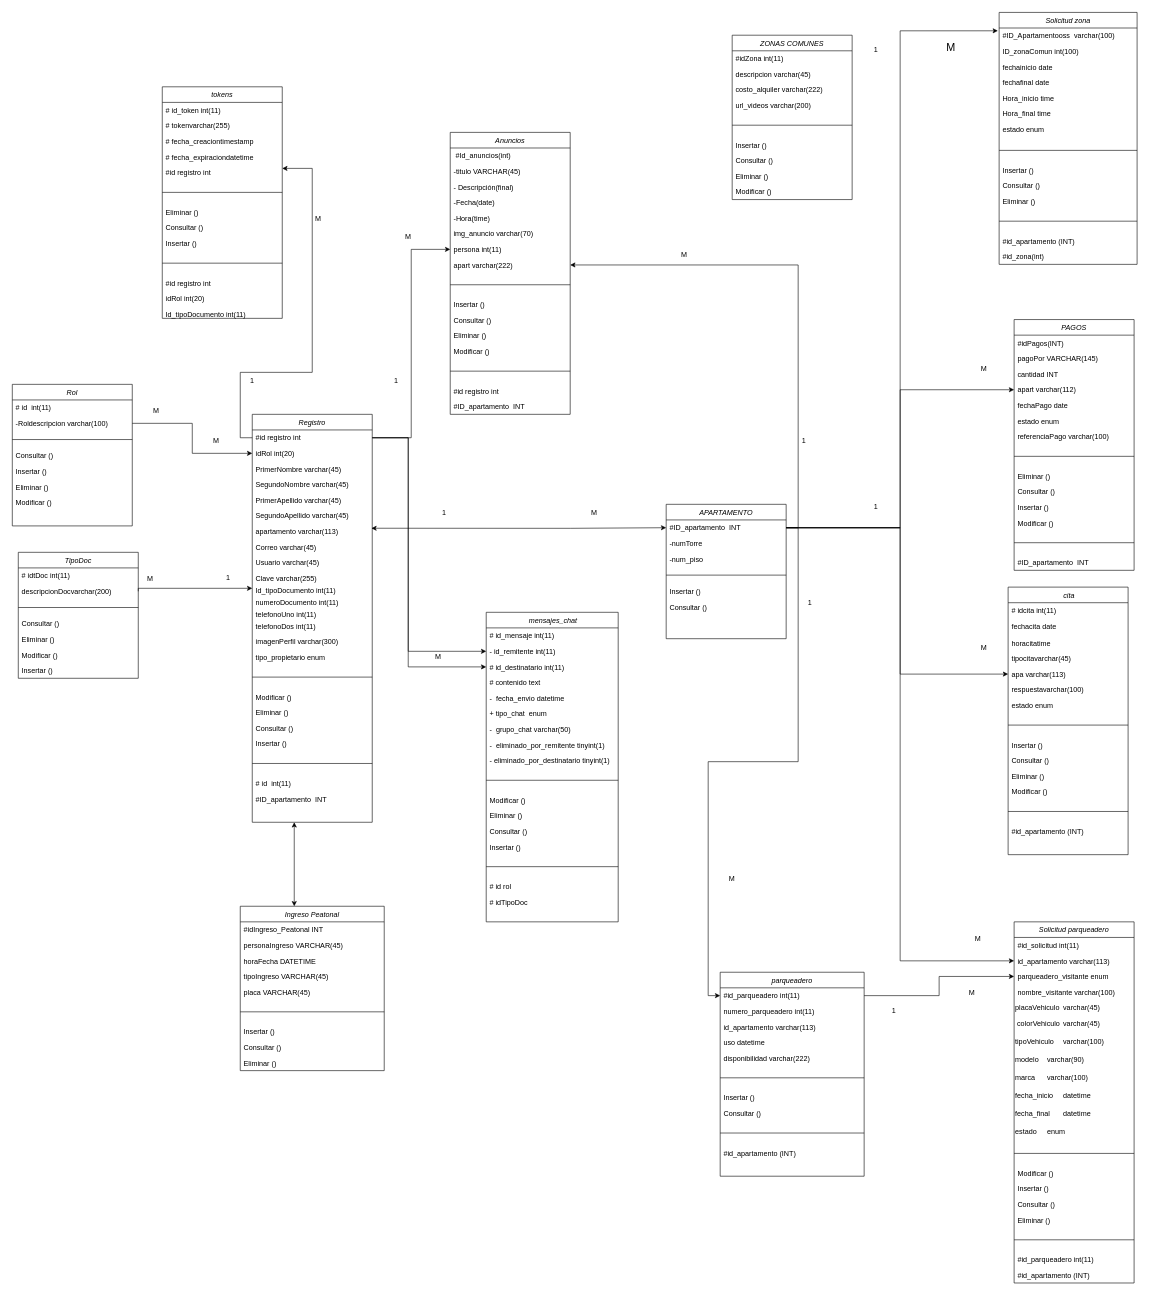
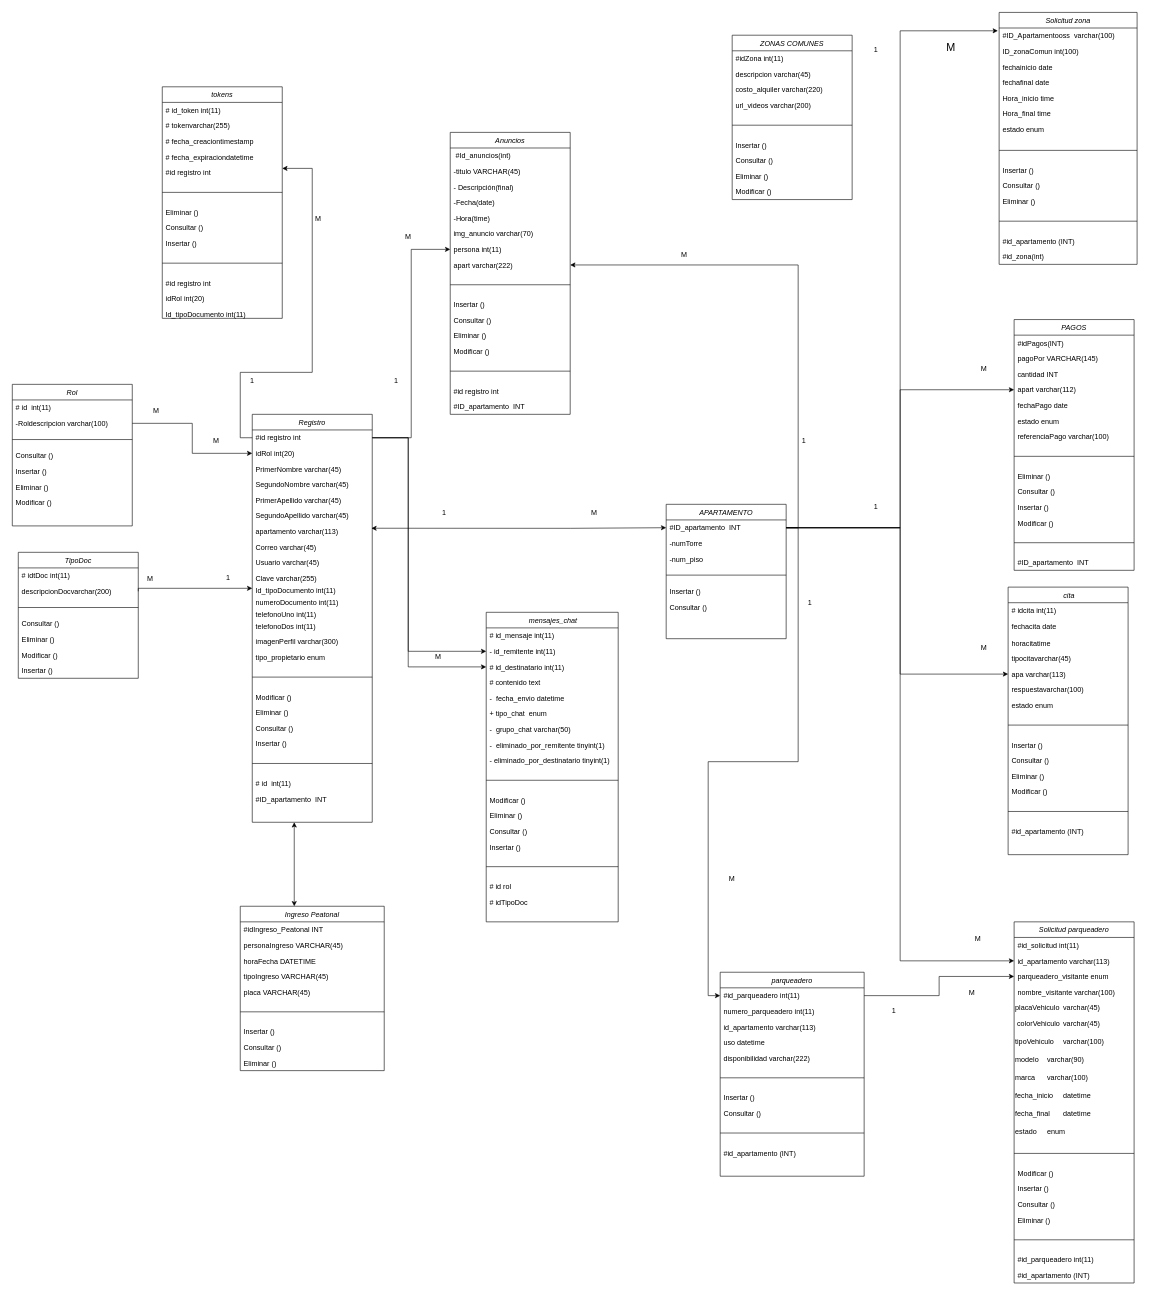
node "costo_alquiler varchar(222)": label "costo_alquiler varchar(222)" -> "costo_alquiler varchar(220)"
